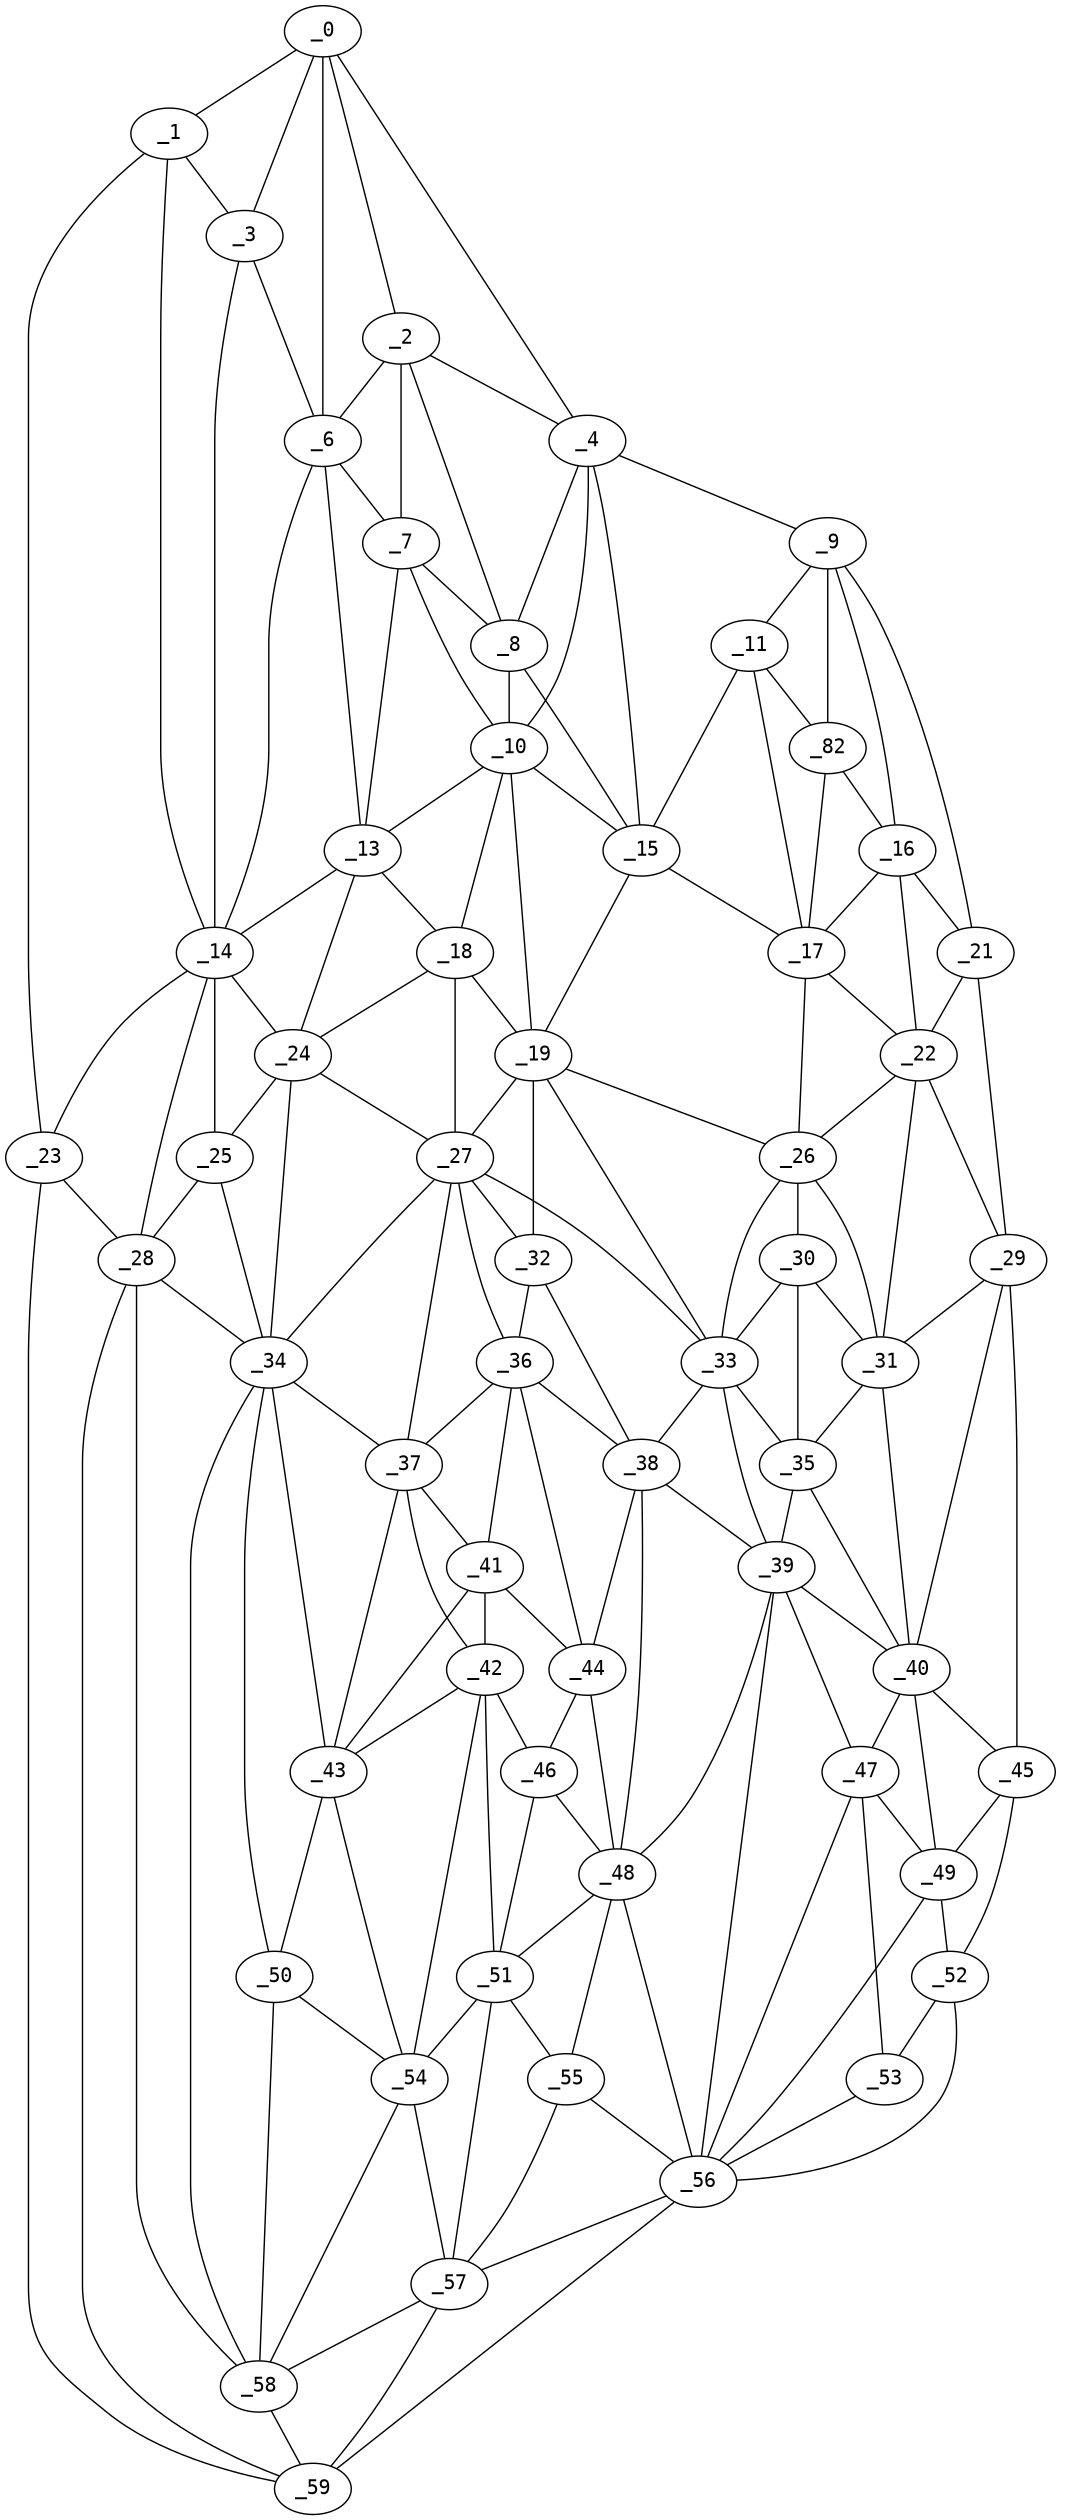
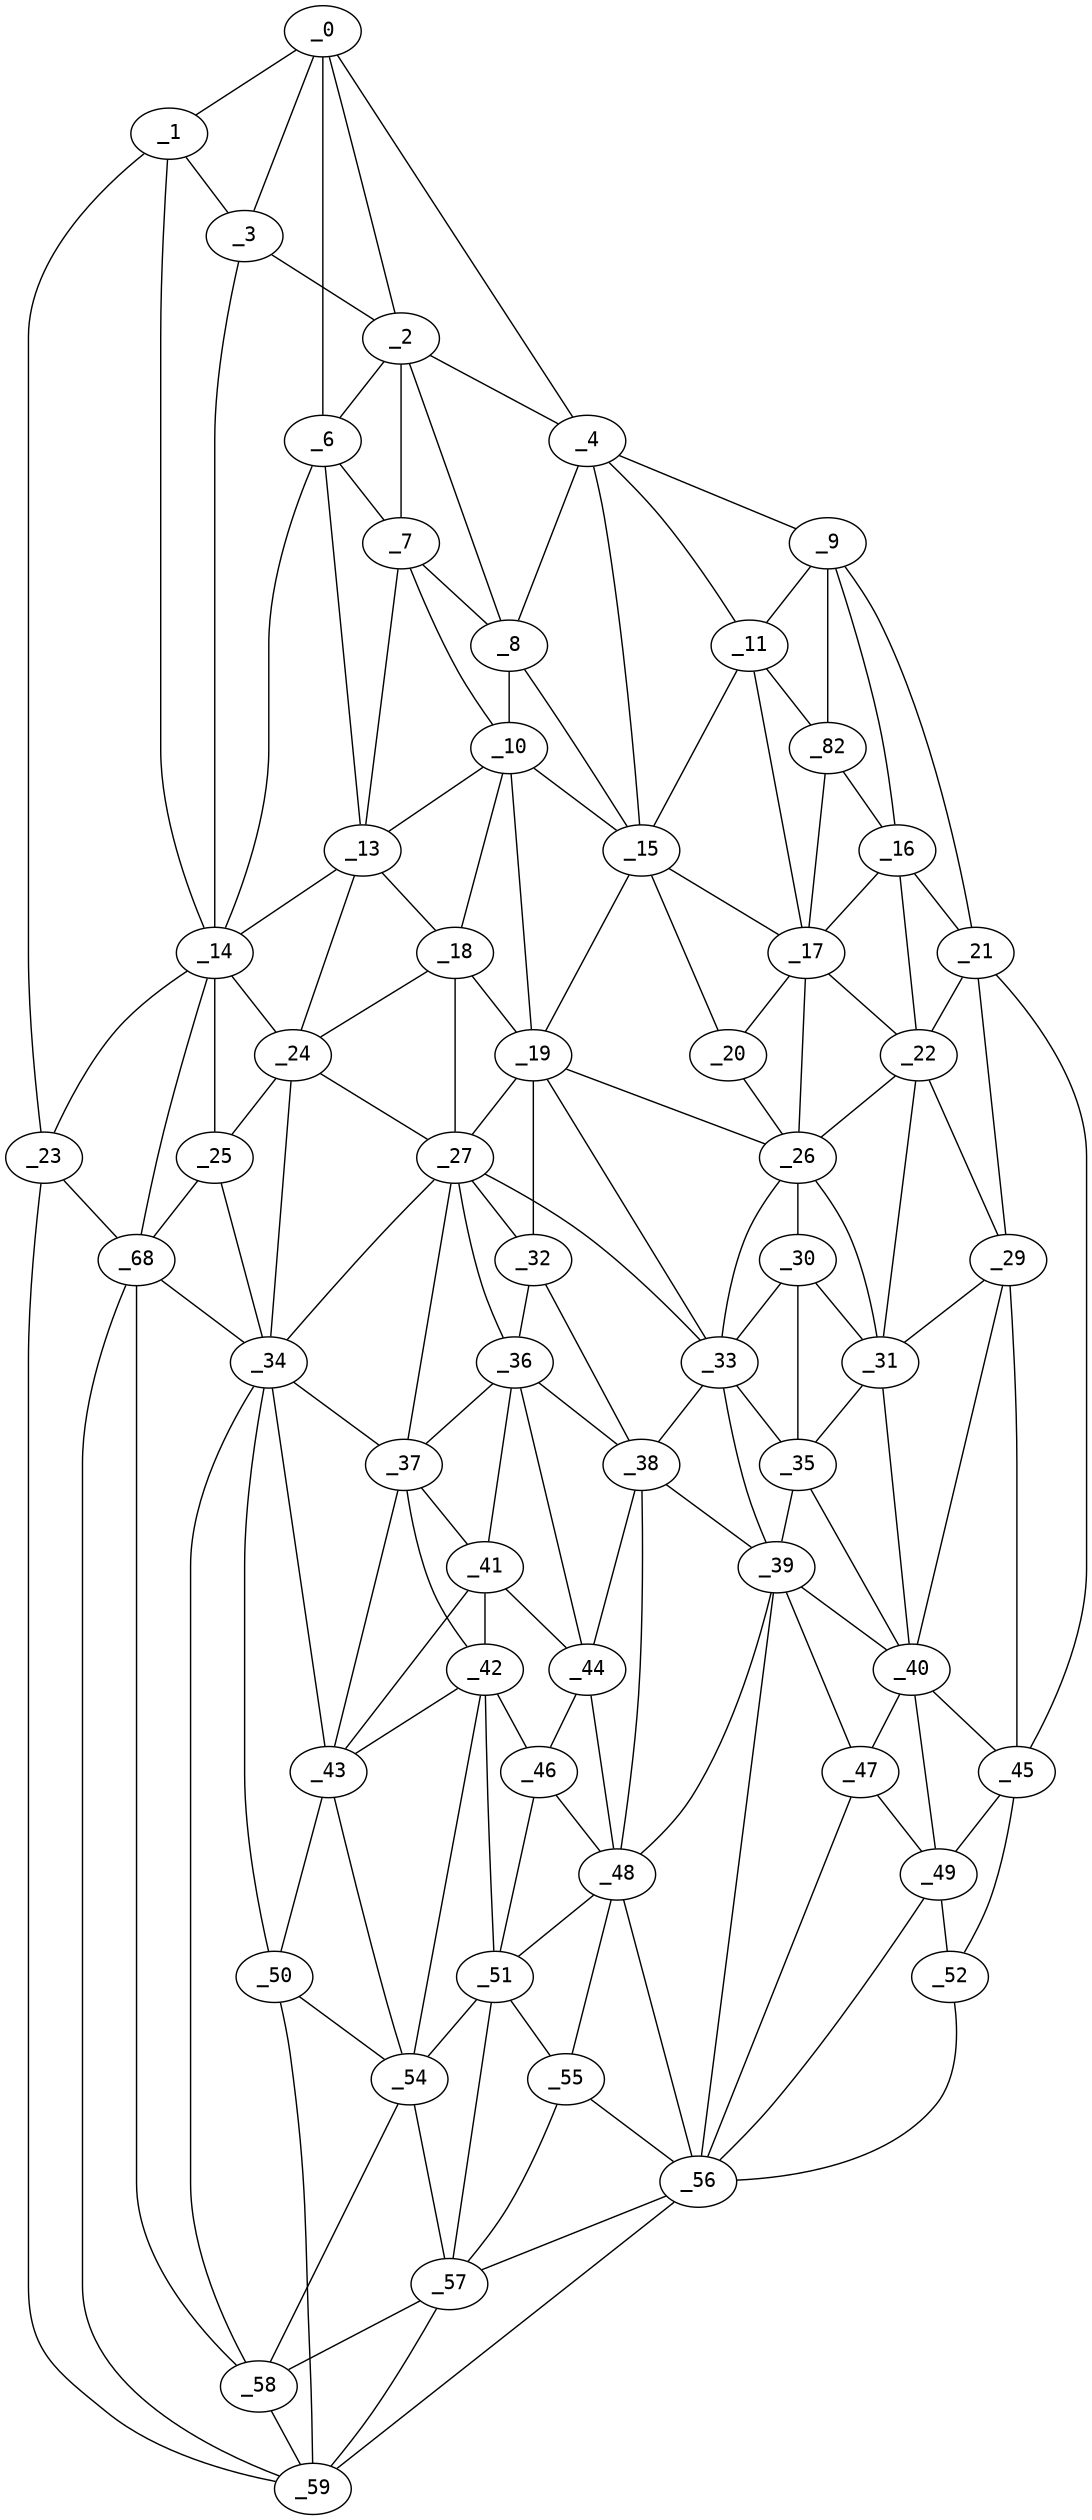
edge "_3" -- "_6": now "_3" -- "_2"
edge "_4" -- "_10": now "_4" -- "_11"
node "_20": added
node "_28": label "_28" -> "_68"
edge "_21" -- "_45": added
node "_53": removed
edge "_50" -- "_58": now "_50" -- "_59"
